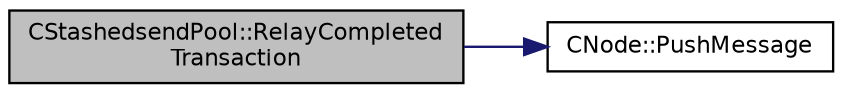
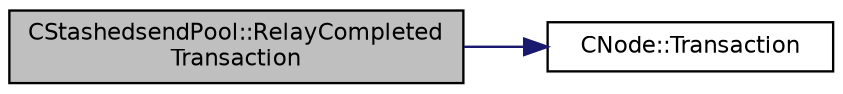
node "CNode::PushMessage": label "CNode::PushMessage" -> "CNode::Transaction"
